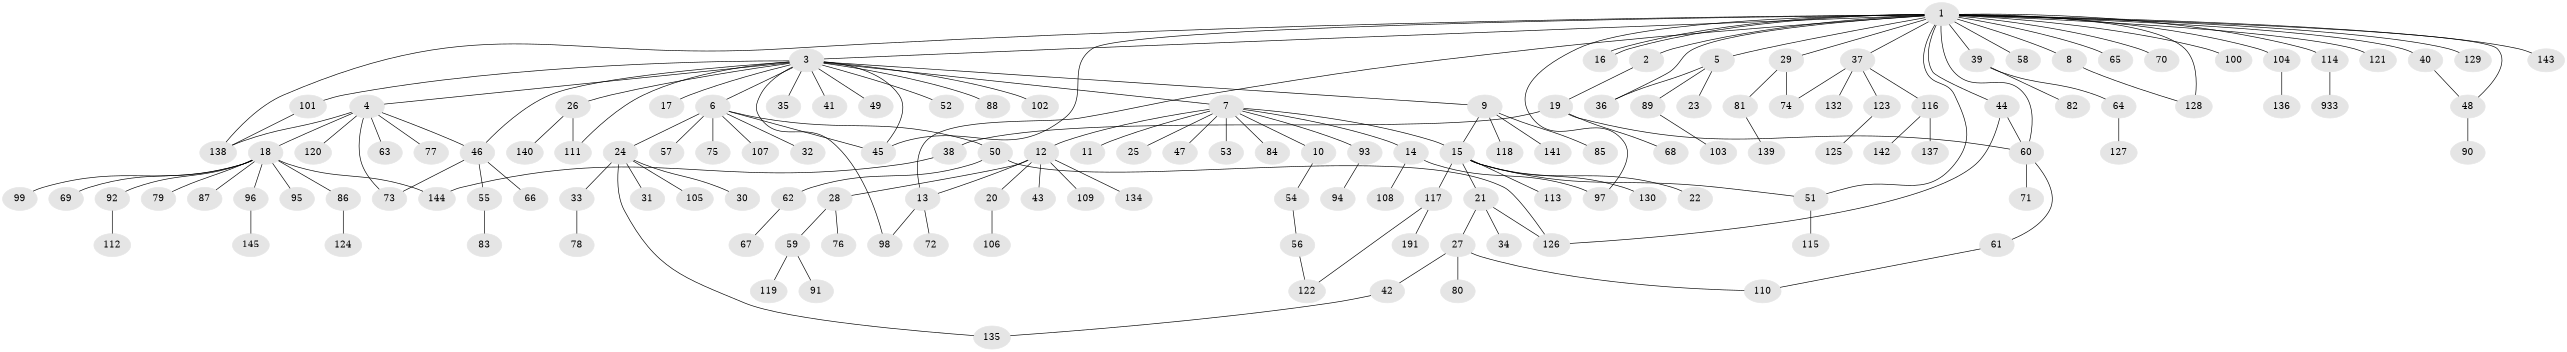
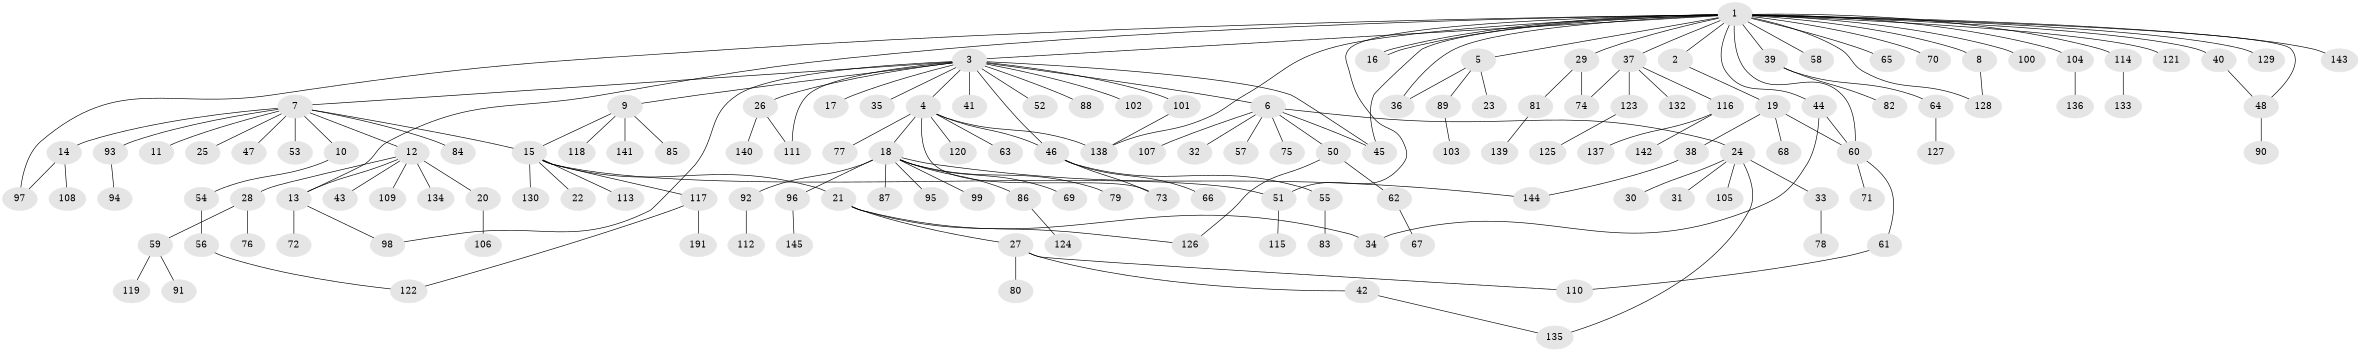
node "49": removed
node "933": label "933" -> "133"
edge "44" -- "126": now "44" -- "34"
